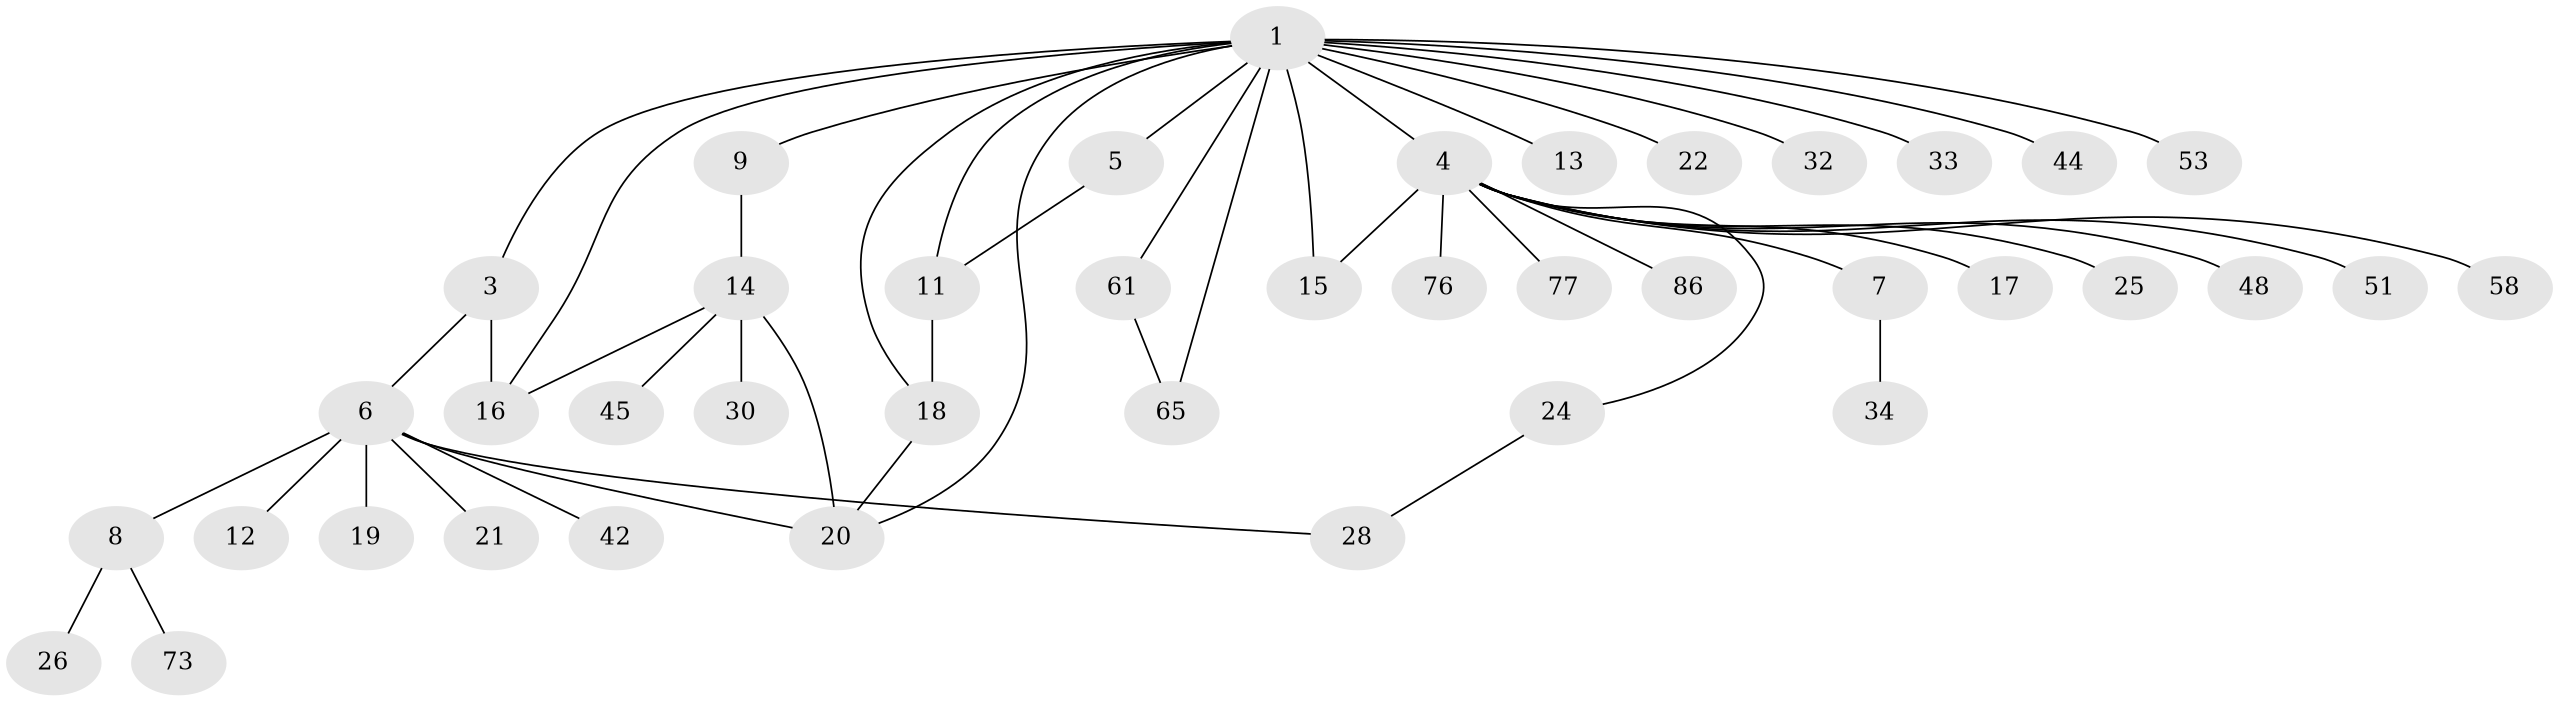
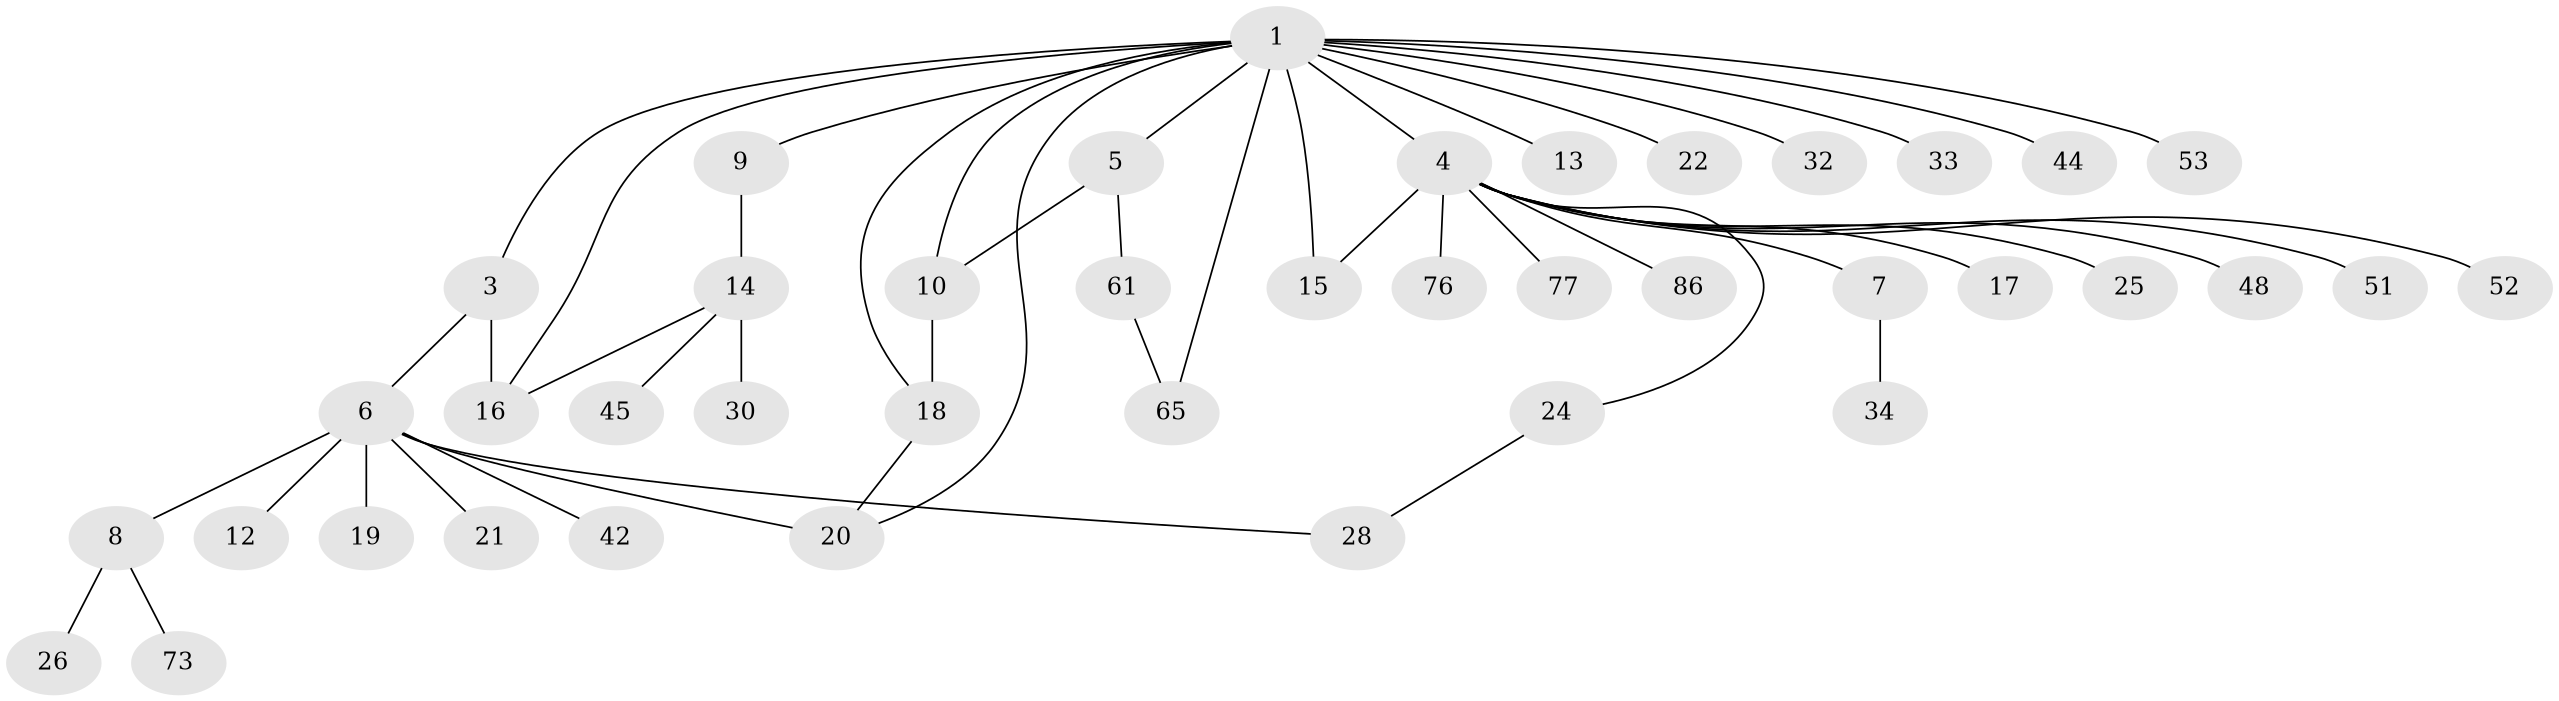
edge "1" -- "61": now "5" -- "61"
node "11": label "11" -> "10"
node "58": label "58" -> "52"
edge "14" -- "20": removed
